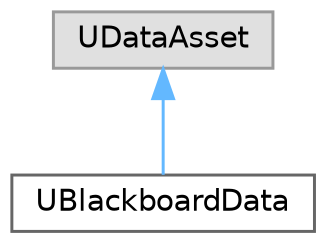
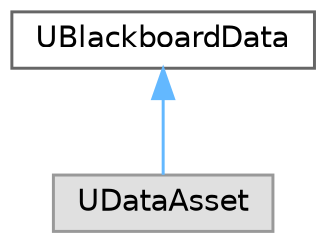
edge "UBlackboardData" -> "UDataAsset": reversed
